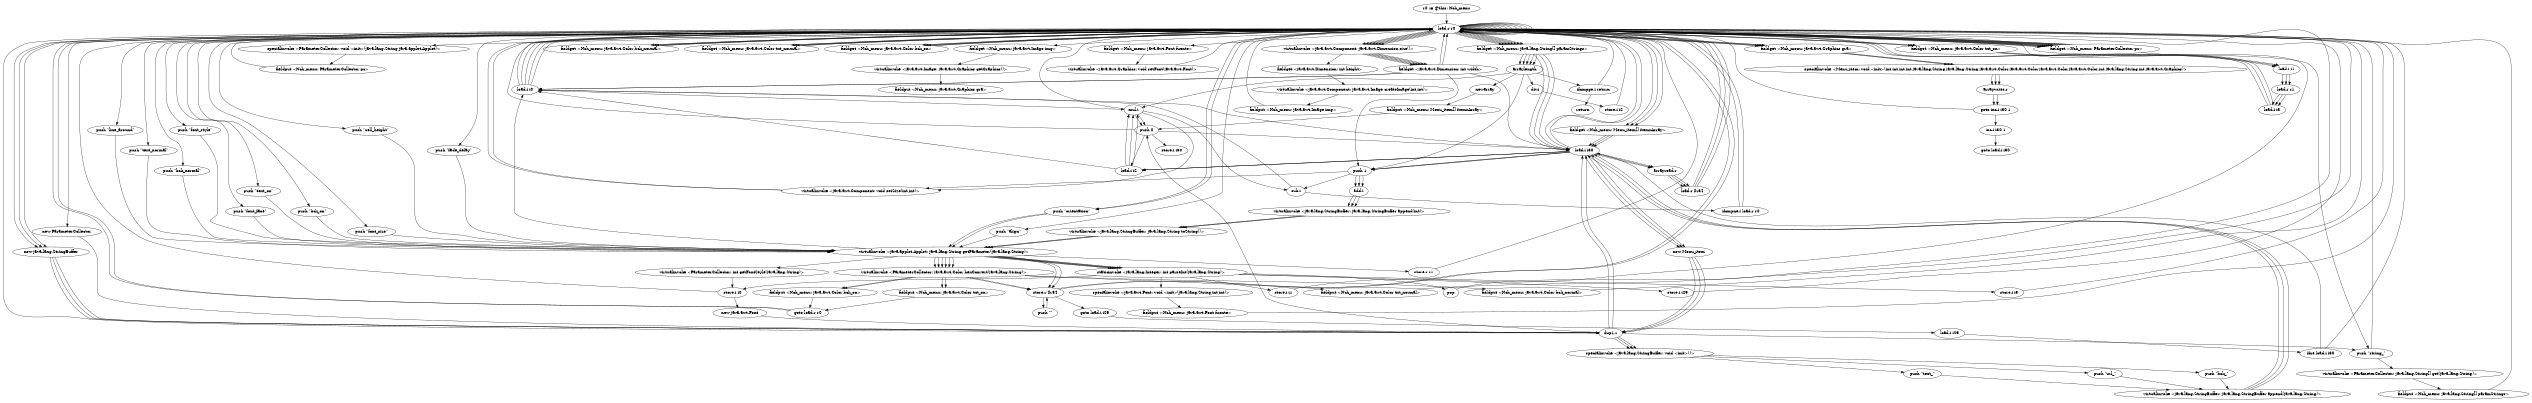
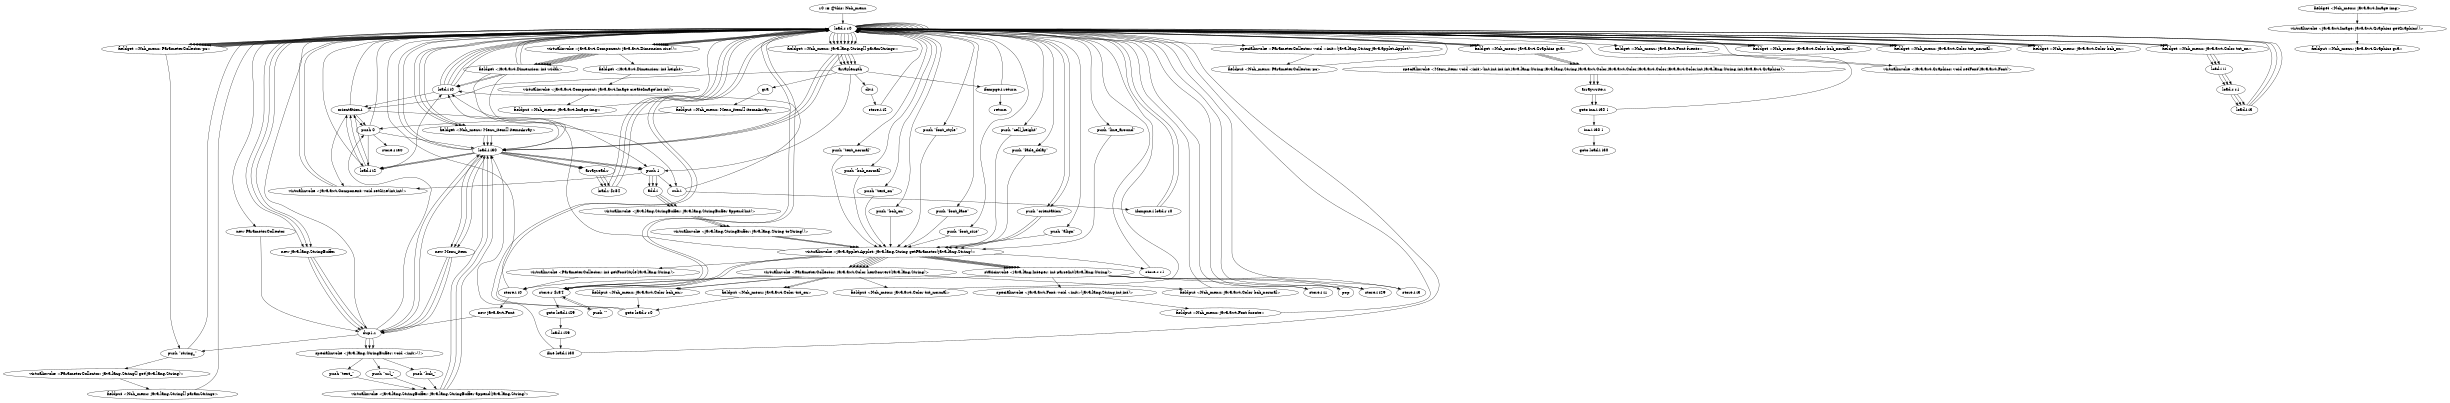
edge "load.r r0" -> "fieldget <Nch_menu: java.awt.Image img>": now "load.r r0" -> "load.i i2"
node "newarray": label "newarray" -> "gra"
node "mul.i": label "mul.i" -> "orientation.i"
